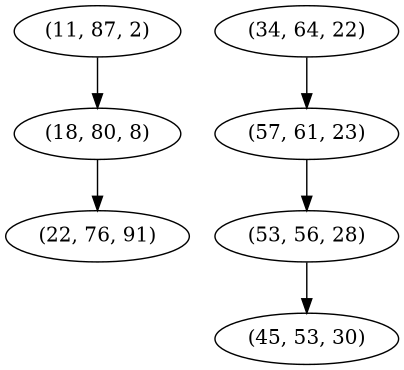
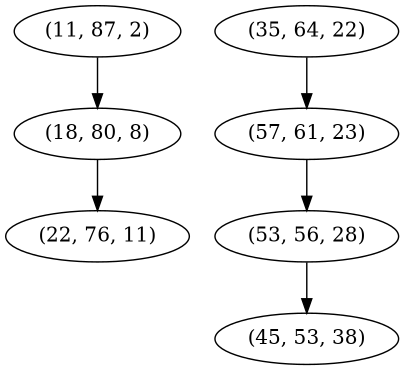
node "(34, 64, 22)": label "(34, 64, 22)" -> "(35, 64, 22)"
node "(22, 76, 91)": label "(22, 76, 91)" -> "(22, 76, 11)"
node "(45, 53, 30)": label "(45, 53, 30)" -> "(45, 53, 38)"
